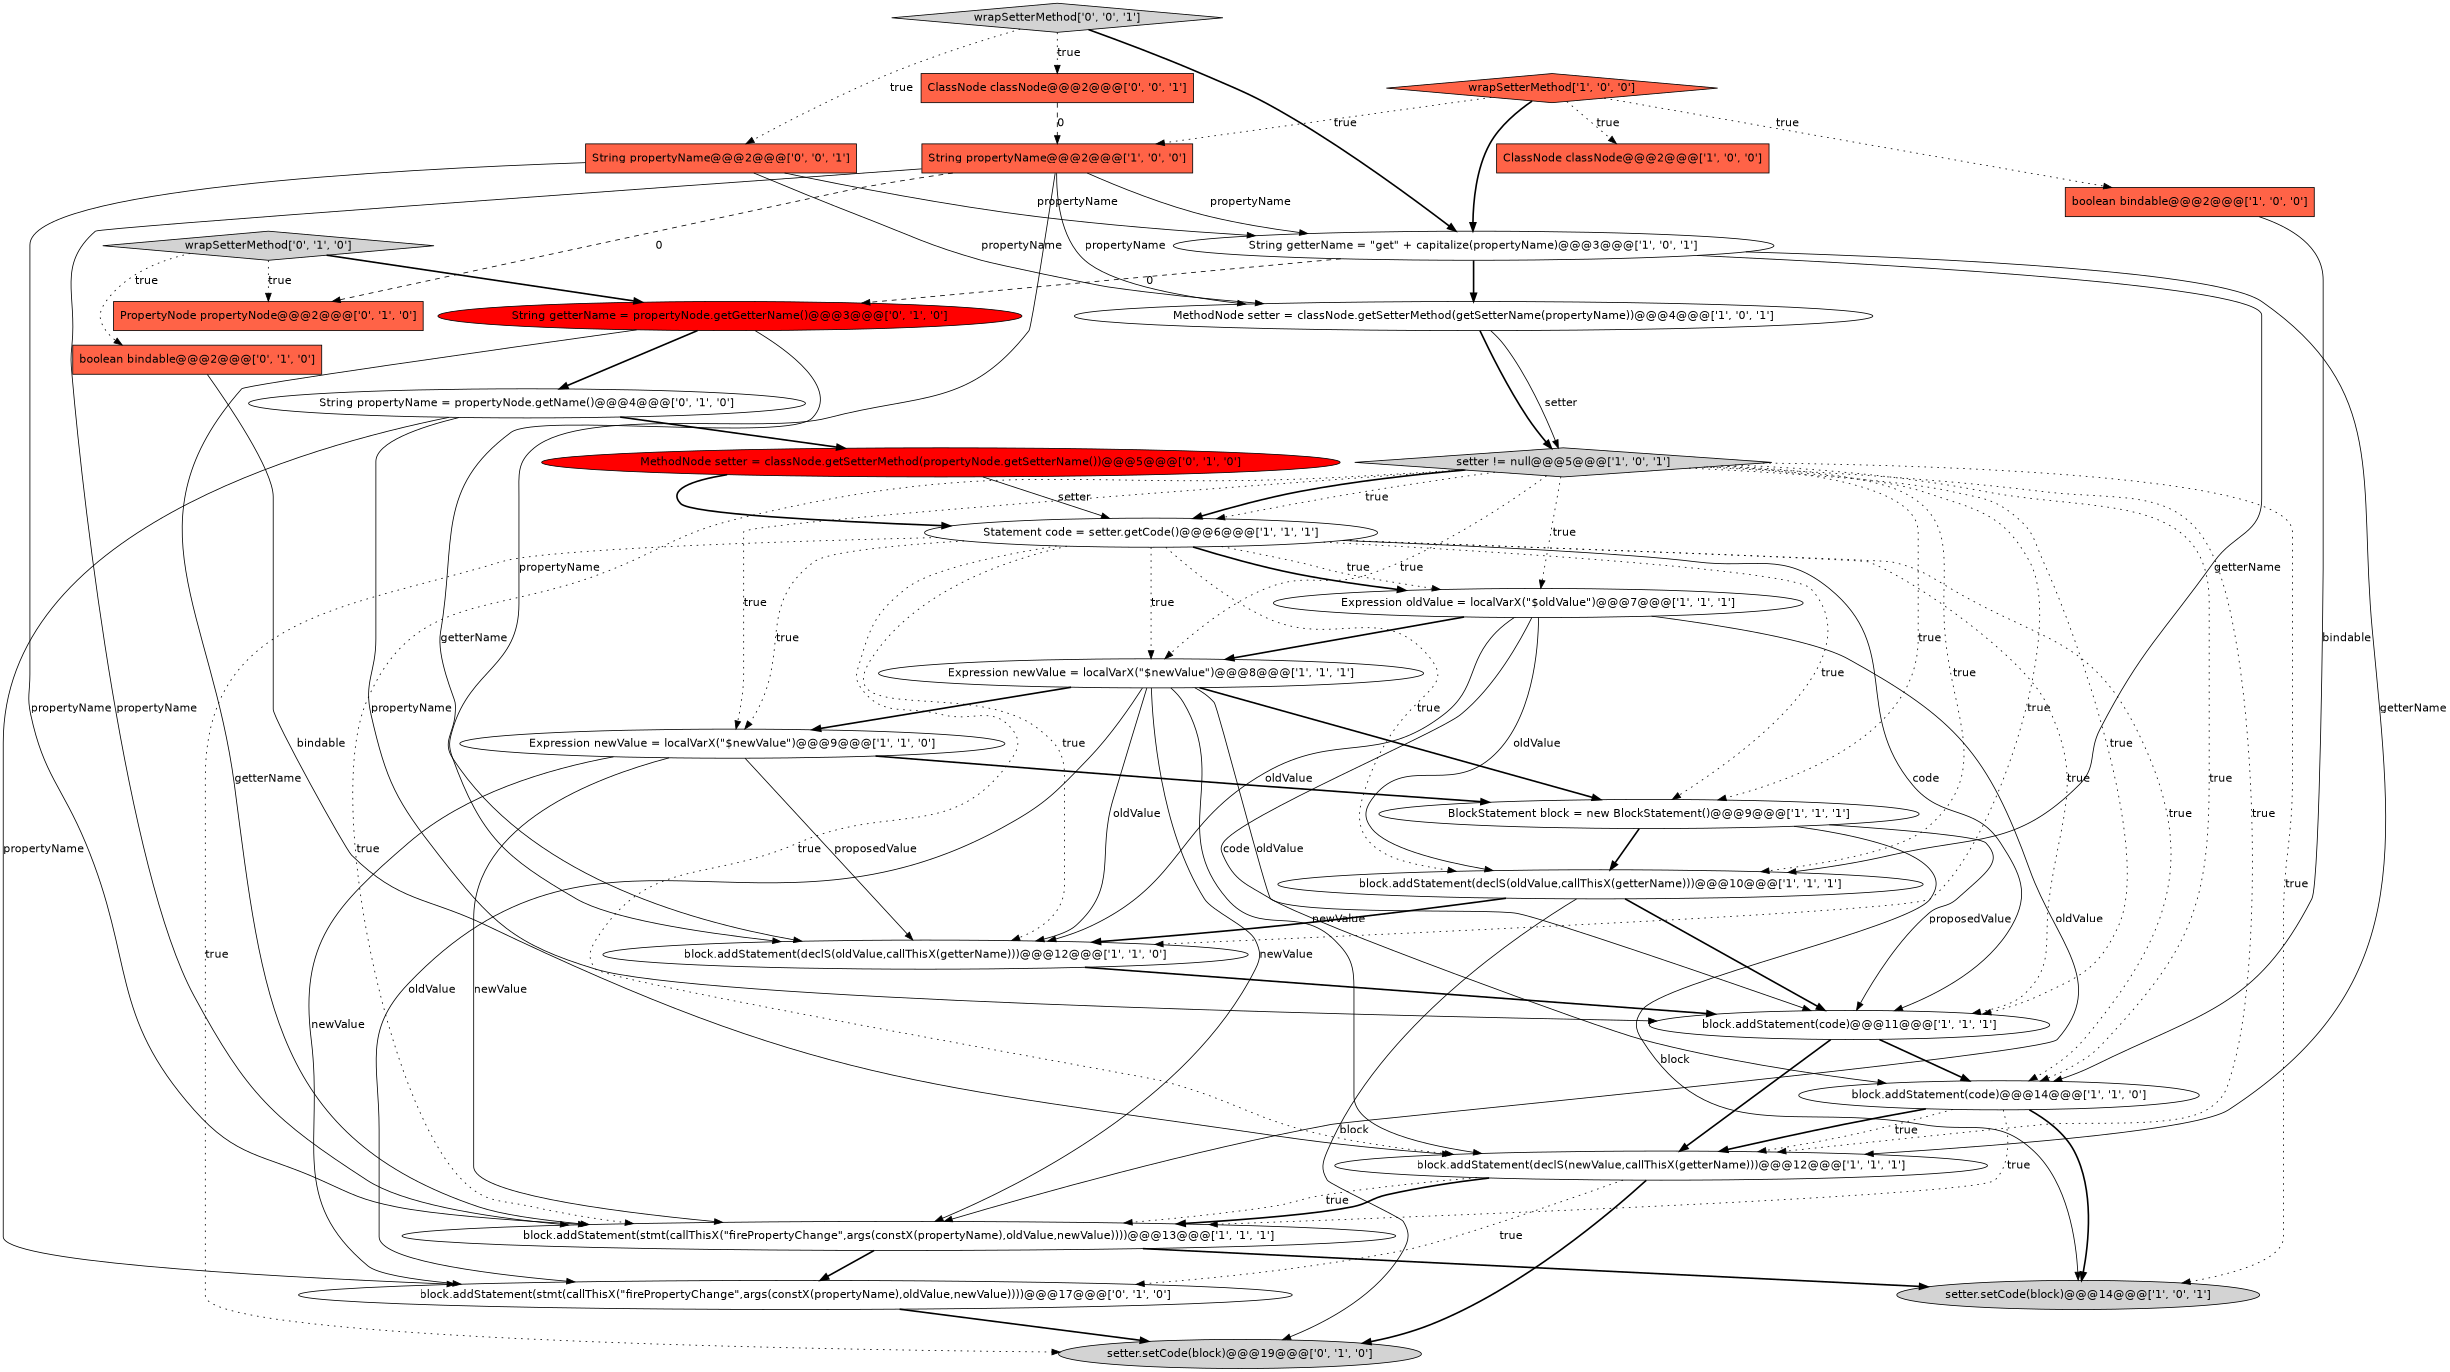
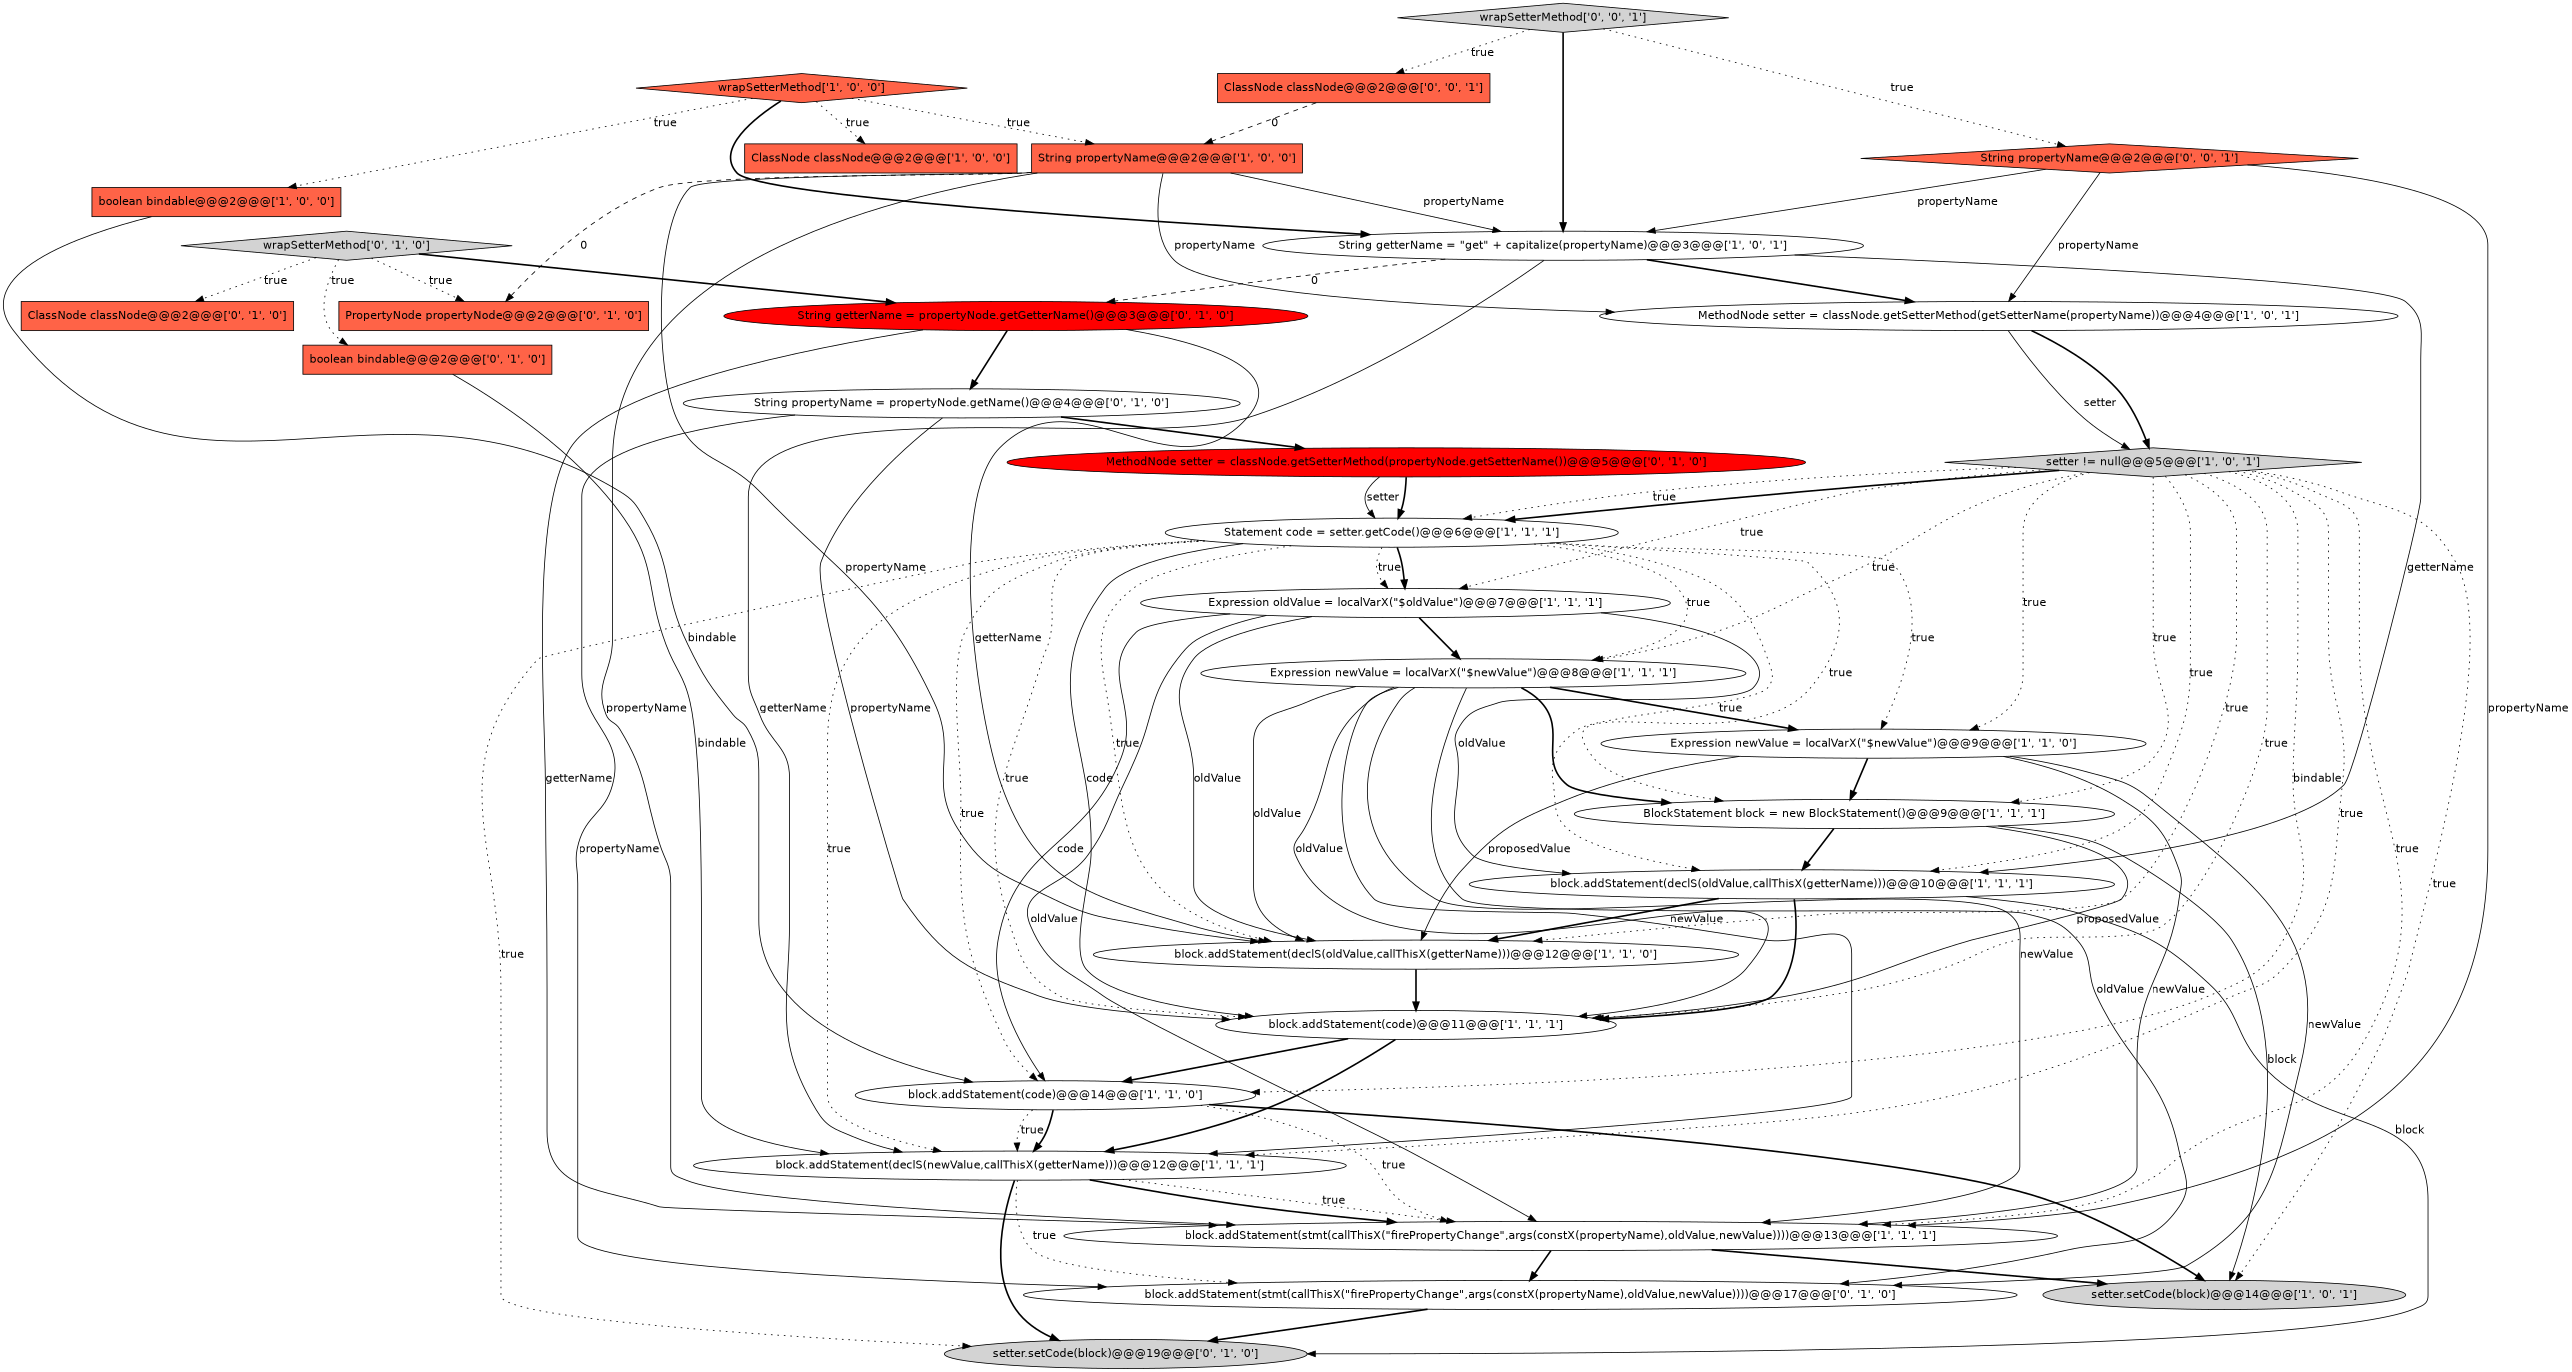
node "String propertyName@@@2@@@['0', '0', '1']": shape box -> diamond
node "ClassNode classNode@@@2@@@['0', '1', '0']": added
edge "setter != null@@@5@@@['1', '0', '1']" -> "block.addStatement(code)@@@14@@@['1', '1', '0']": label "true" -> "bindable"
